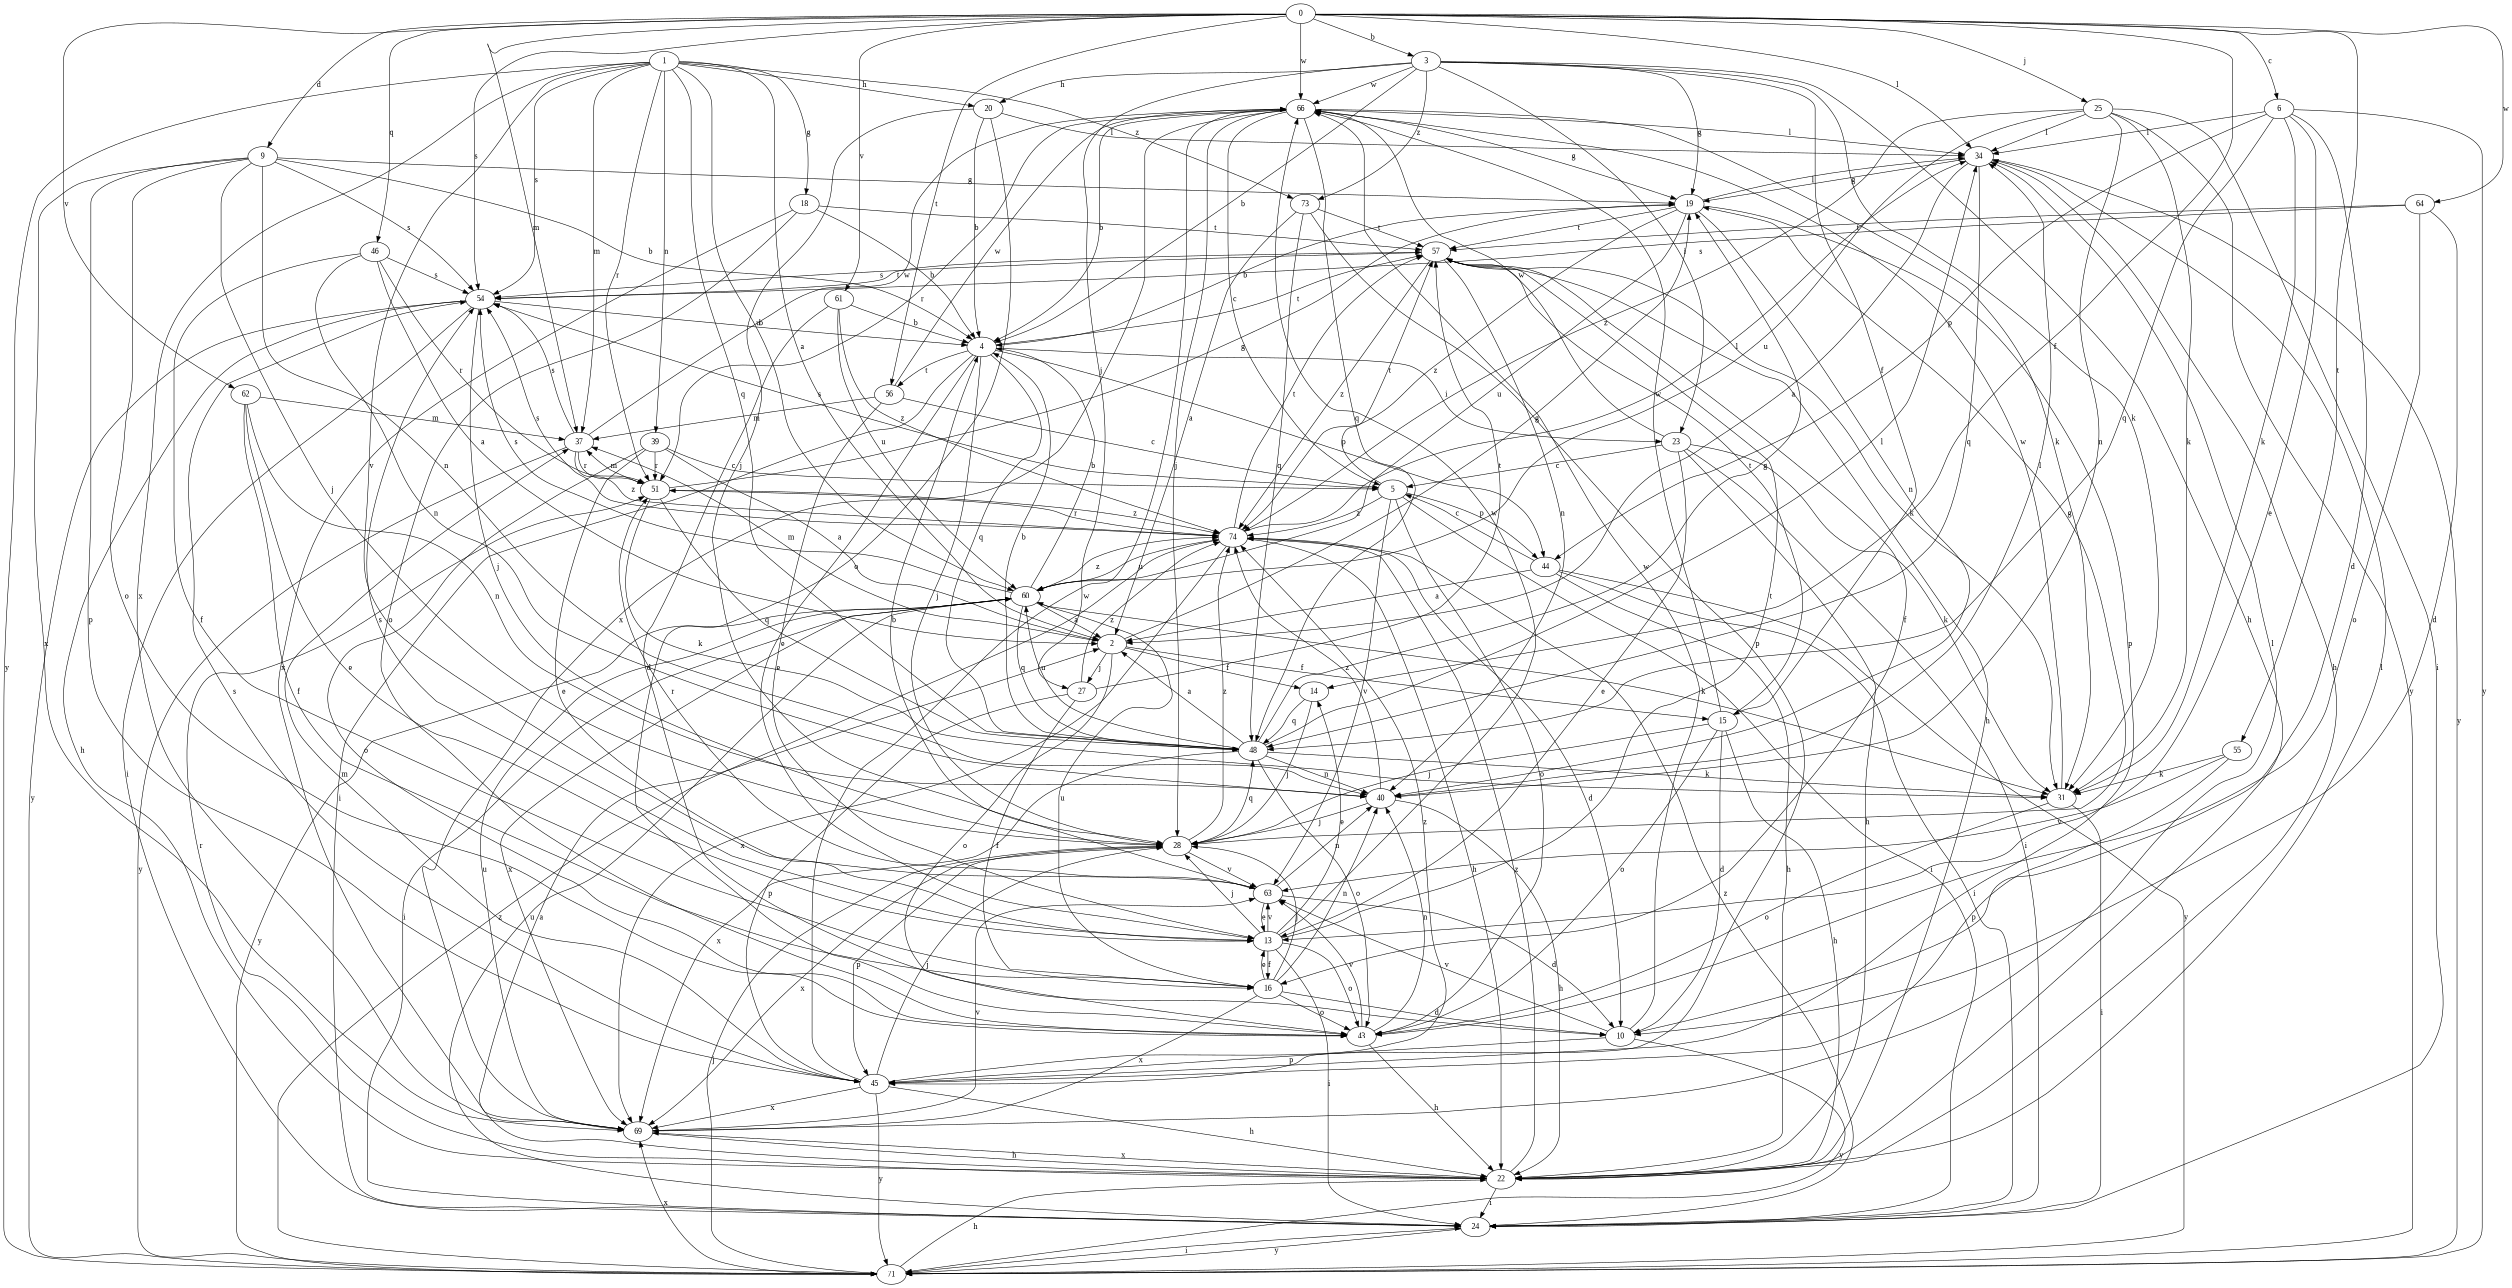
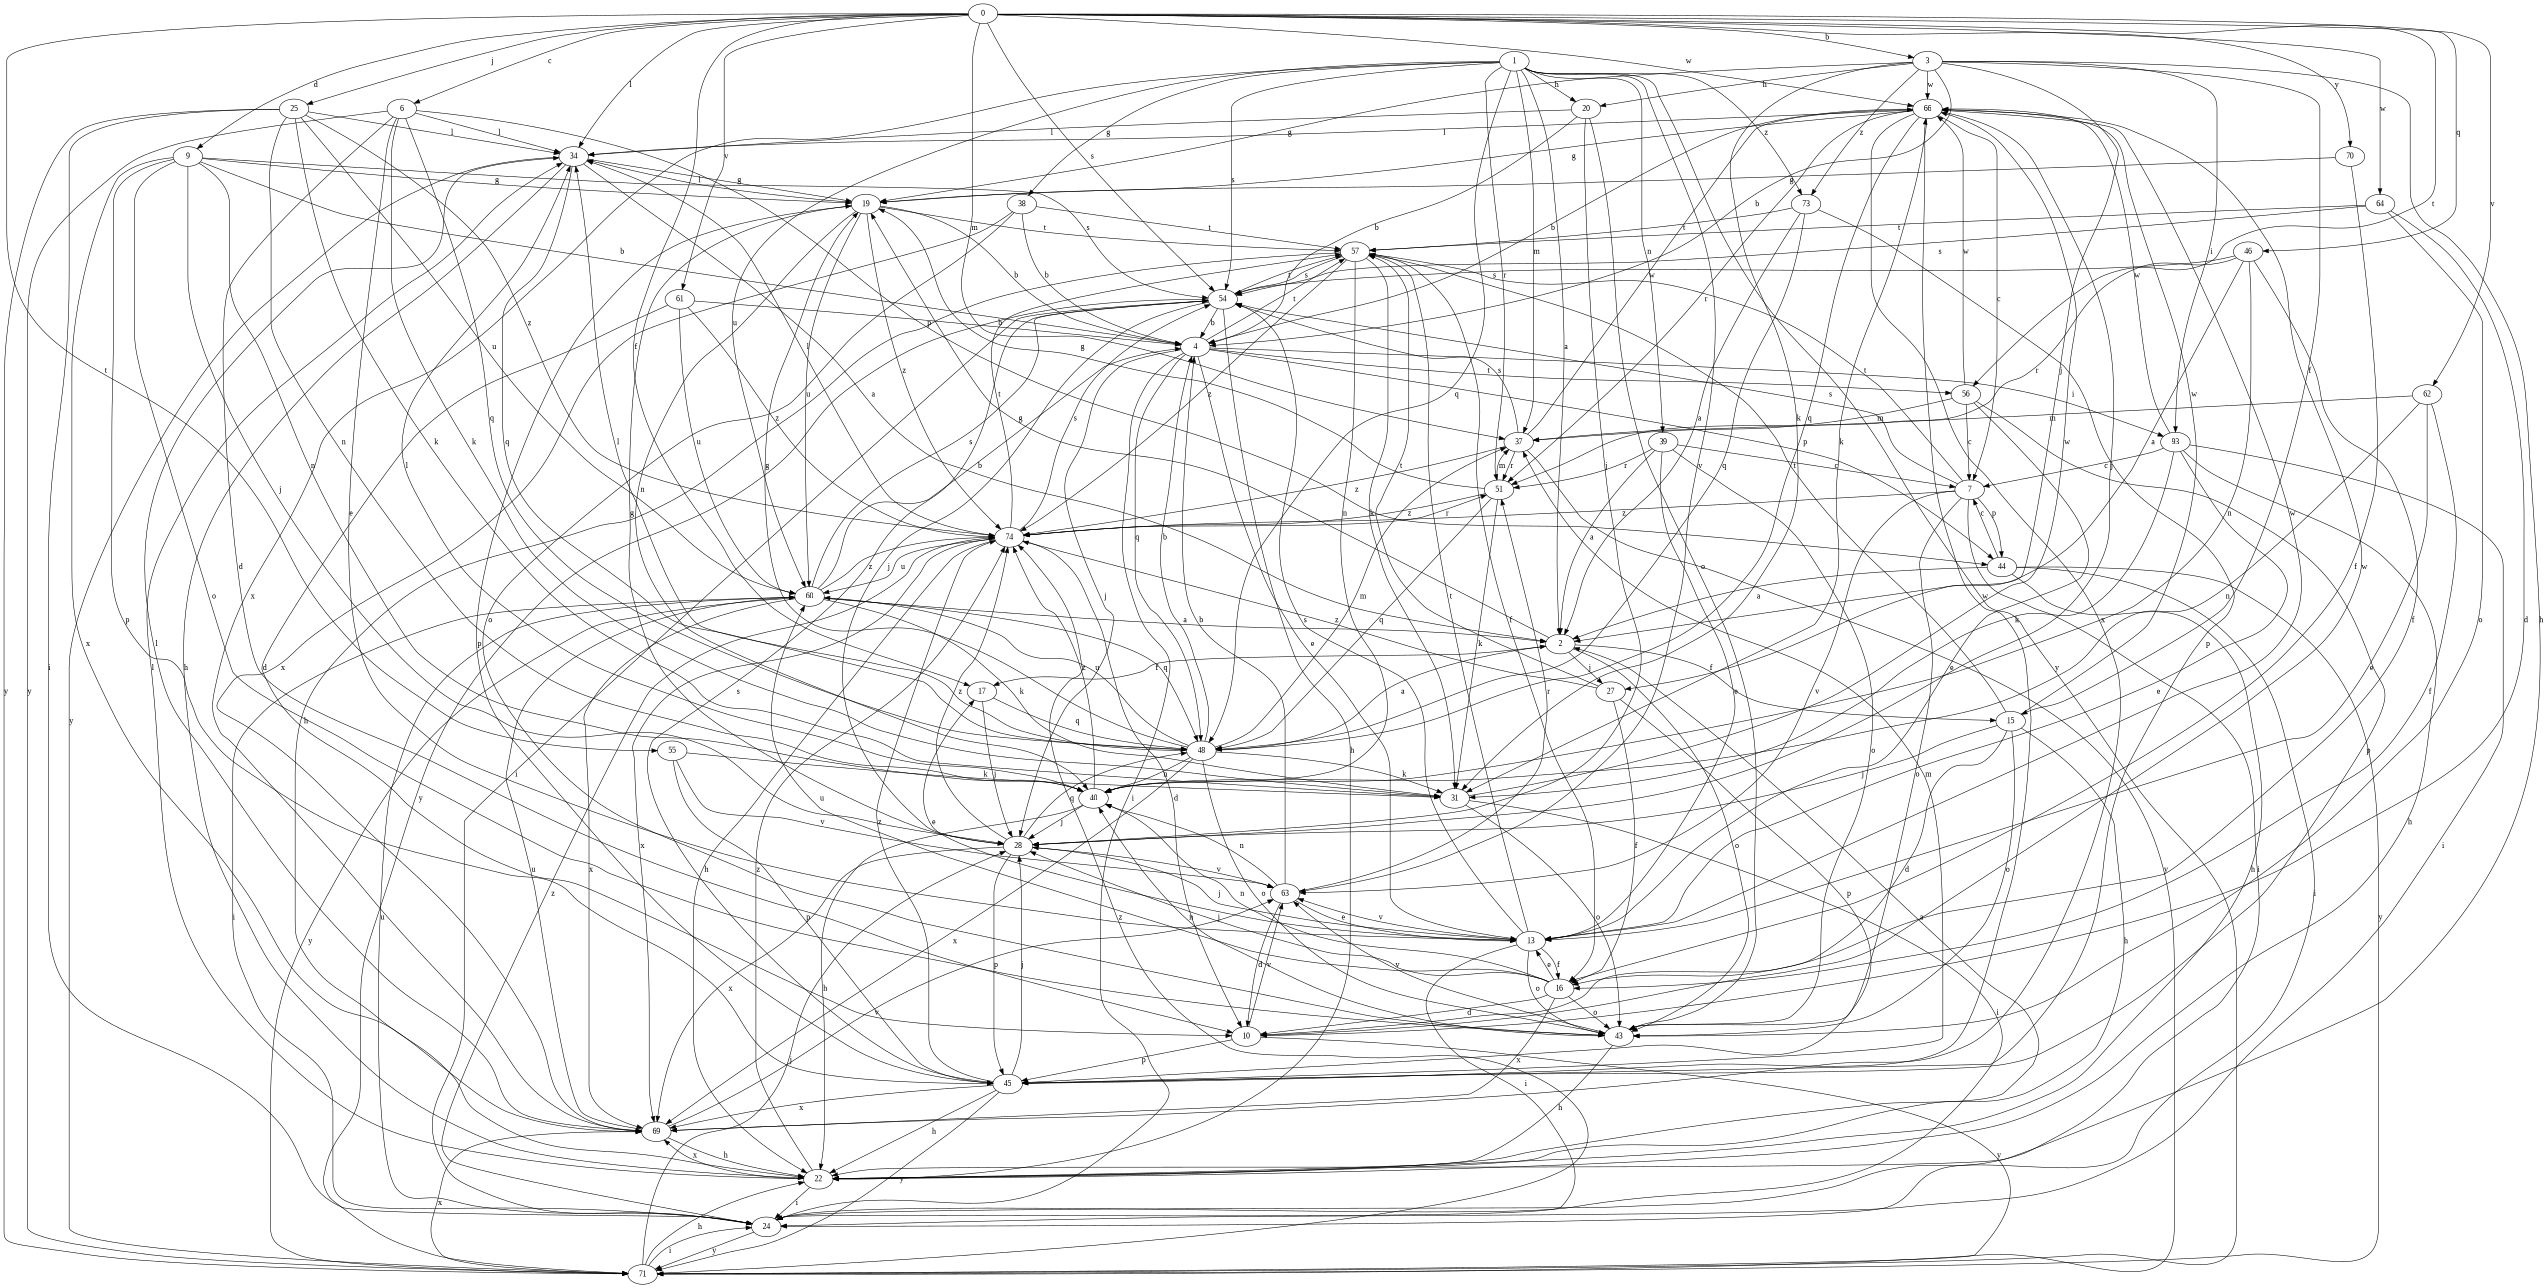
node "70": added
node "18": label "18" -> "38"
node "23": label "23" -> "93"
node "5": label "5" -> "7"
edge "2" -> "37": now "48" -> "37"
node "14": label "14" -> "17"
edge "56" -> "45": added, label "p"
edge "22" -> "51": removed, label "r"
